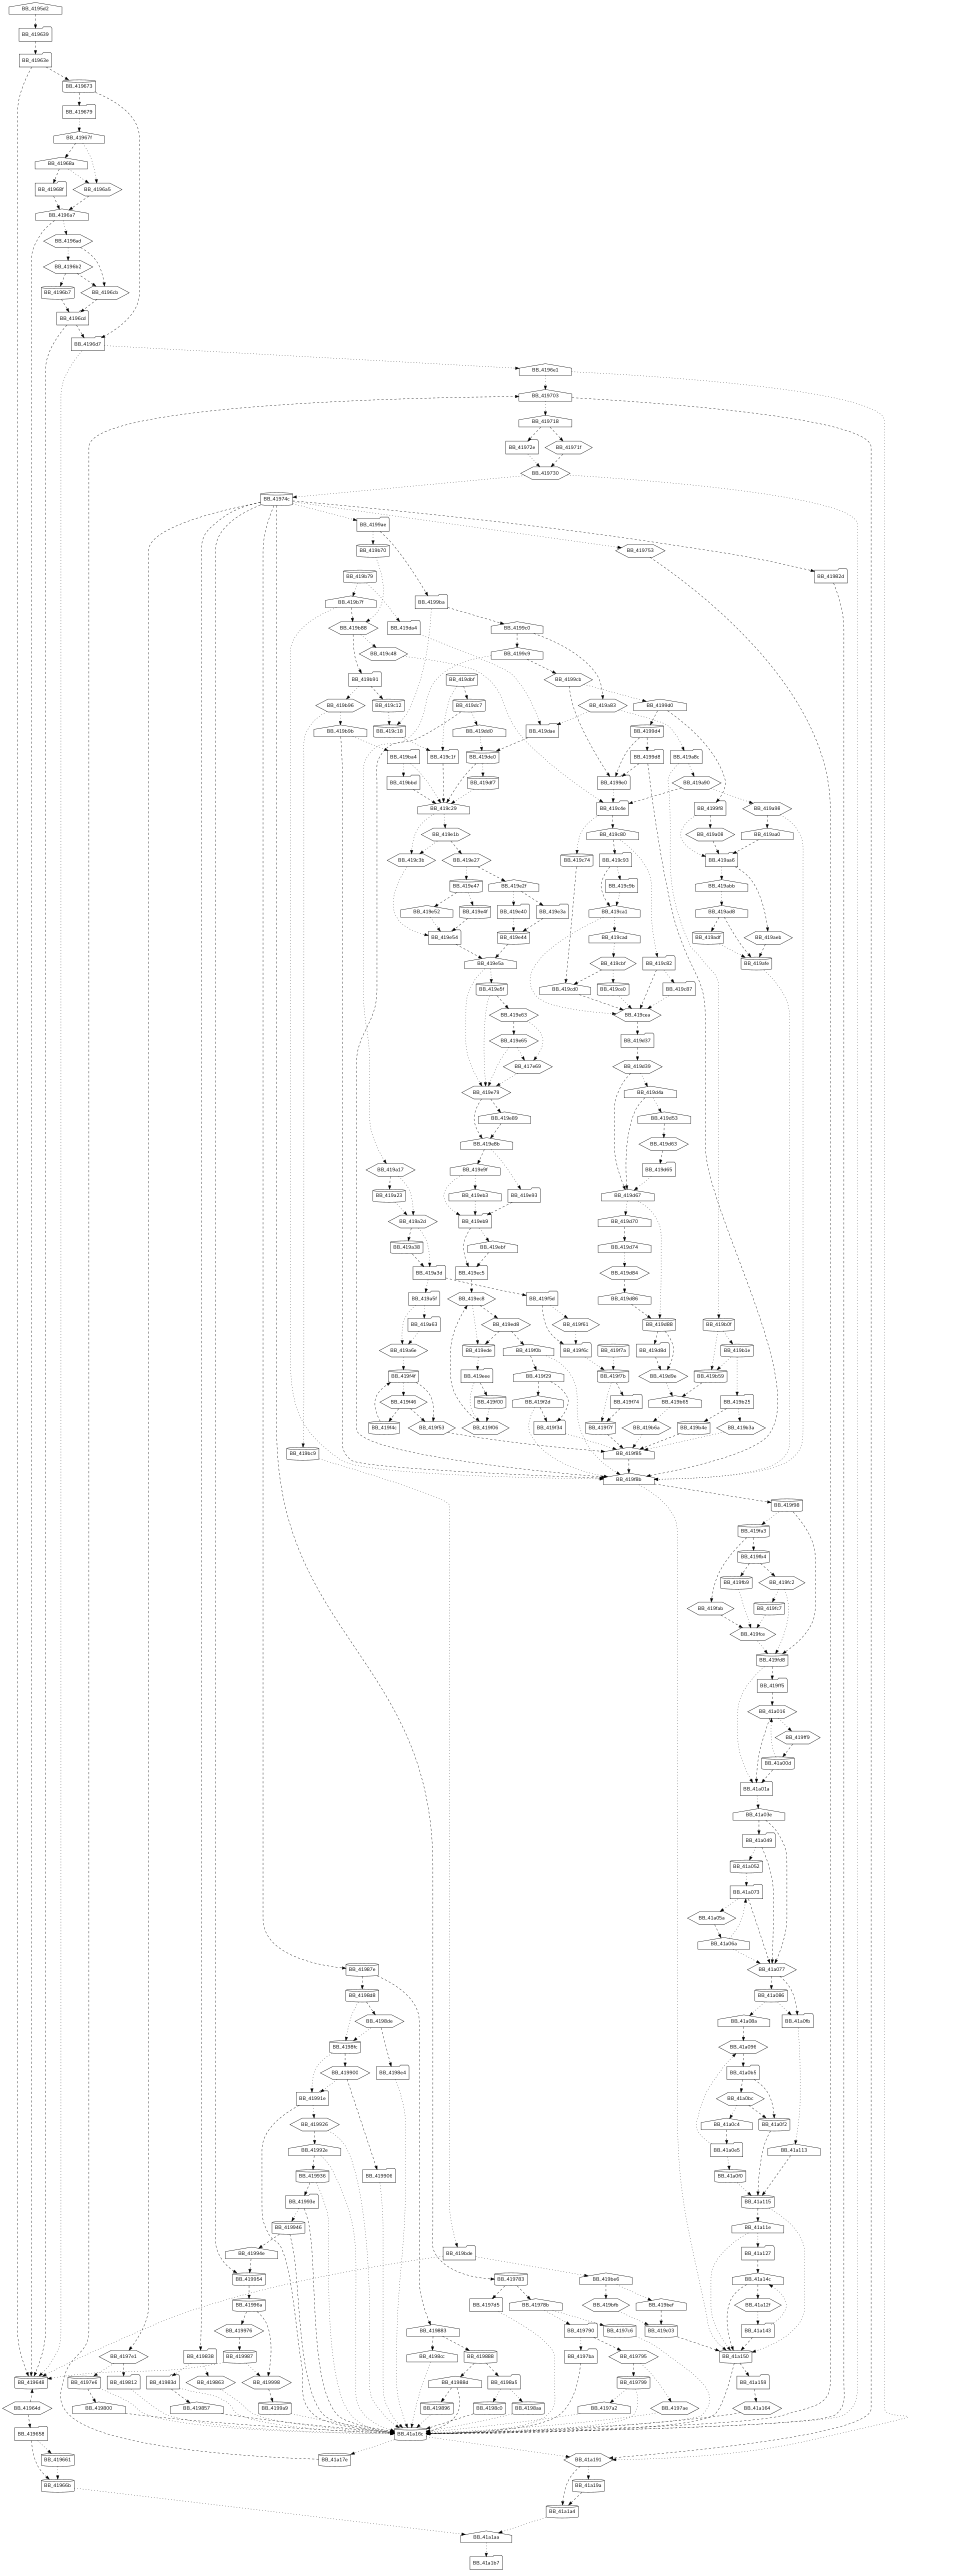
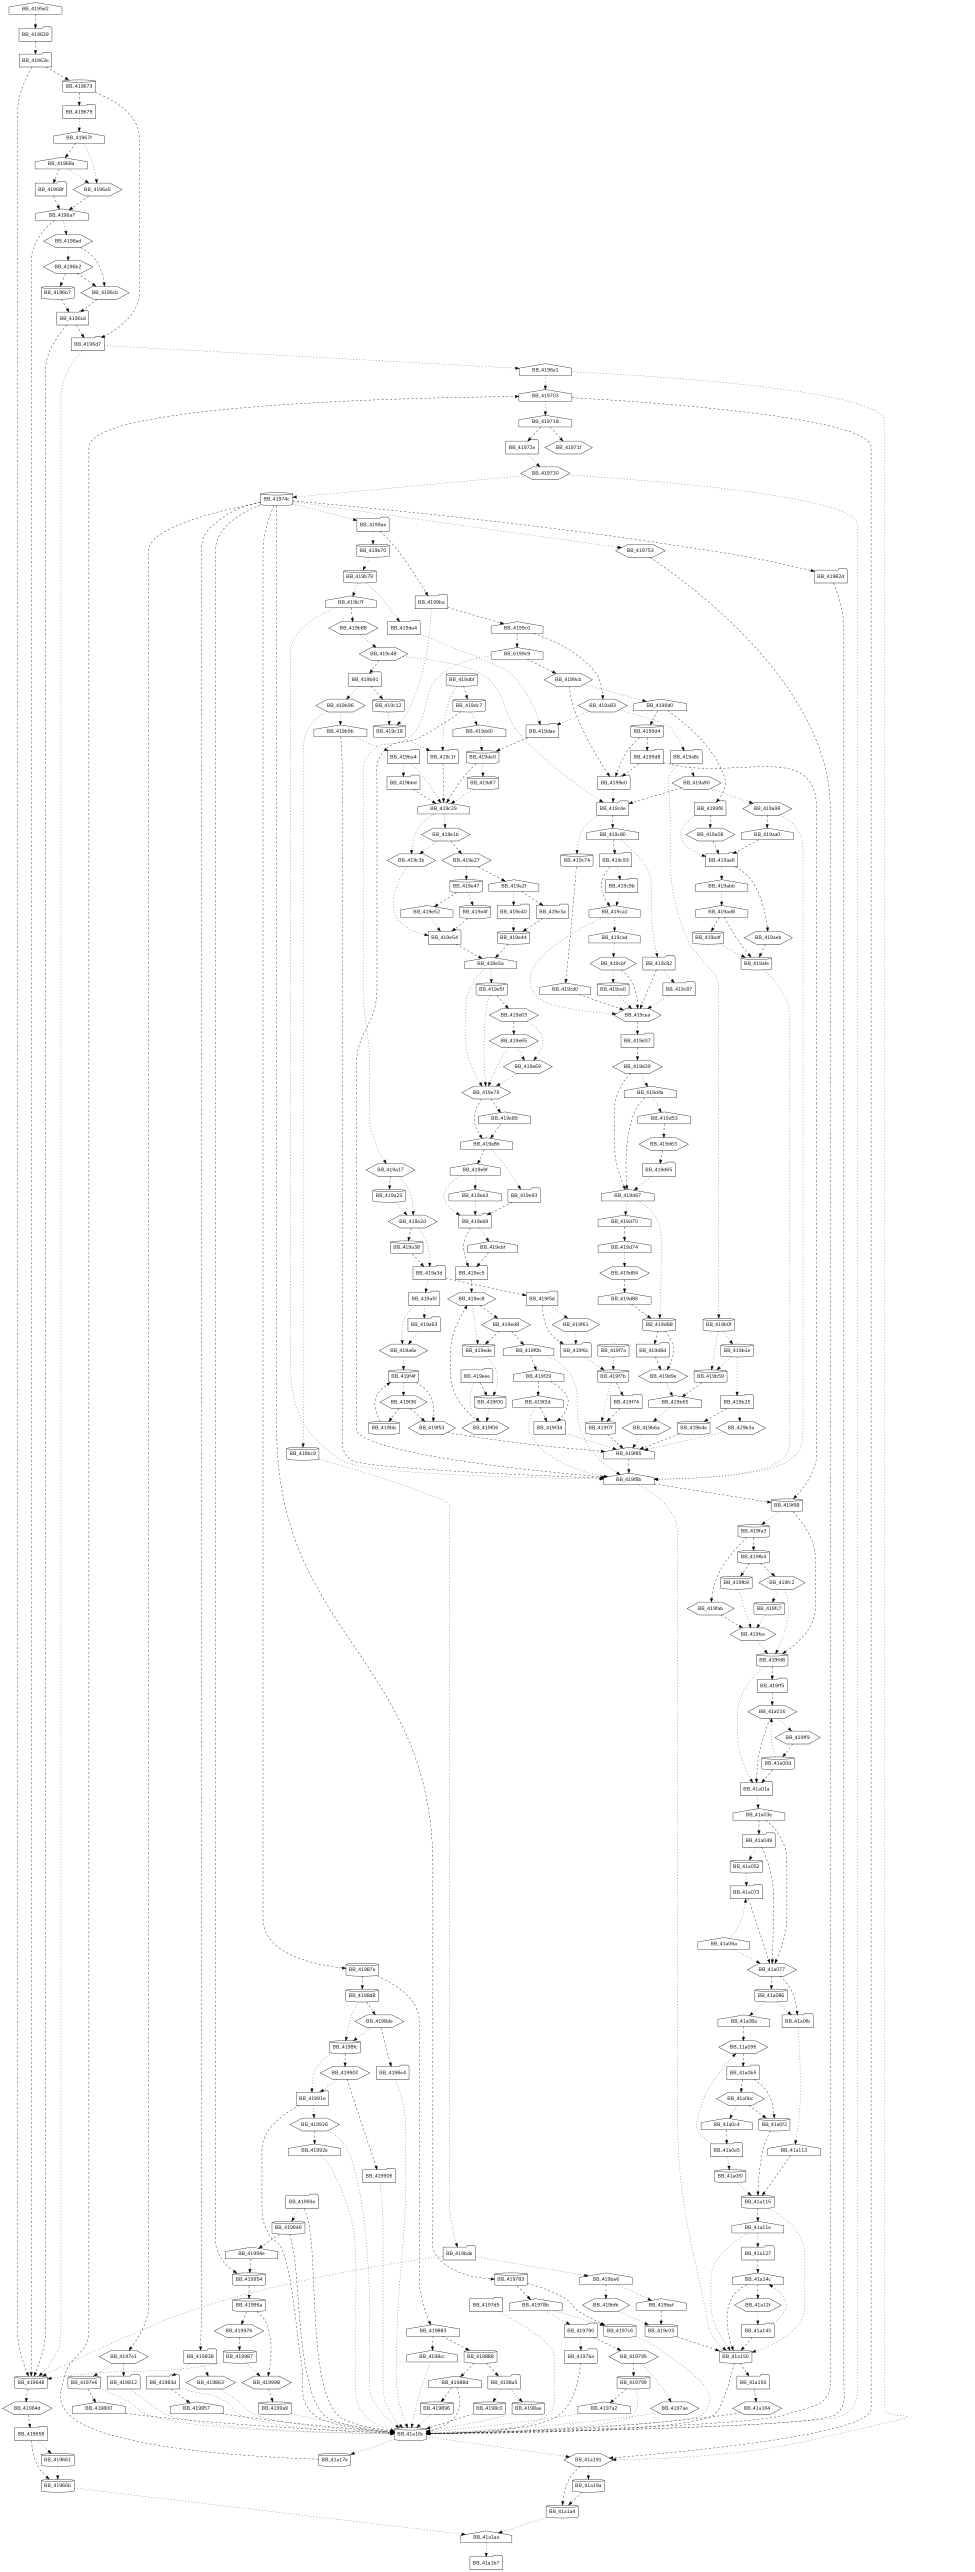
edge "BB_41971f" -> "BB_419730": removed
edge "BB_419b70" -> "BB_419b88": now "BB_419b70" -> "BB_419b79"
edge "BB_419b88" -> "BB_419b91": now "BB_419c48" -> "BB_419b91"
node "BB_4199c9": label "BB_4199c9" -> "BB_6199c9"
edge "BB_419cbf" -> "BB_419cd0": now "BB_419cbf" -> "BB_419cea"
node "BB_417e69": label "BB_417e69" -> "BB_419e69"
edge "BB_4199d8" -> "BB_419f8b": now "BB_4199d8" -> "BB_419f98"
edge "BB_419ede" -> "BB_419eee": now "BB_419ede" -> "BB_419f00"
node "BB_419f46": label "BB_419f46" -> "BB_419f36"
node "BB_419b3a": label "BB_419b3a" -> "BB_429b3a"
node "BB_41a05a": removed
node "BB_41a096": label "BB_41a096" -> "BB_11a096"
node "BB_419936": removed
edge "BB_419783" -> "BB_4197d5": now "BB_419783" -> "BB_4197c6"
edge "BB_419799" -> "BB_4197a2": style dotted -> dashed
edge "BB_41964d" -> "BB_419648": reversed
